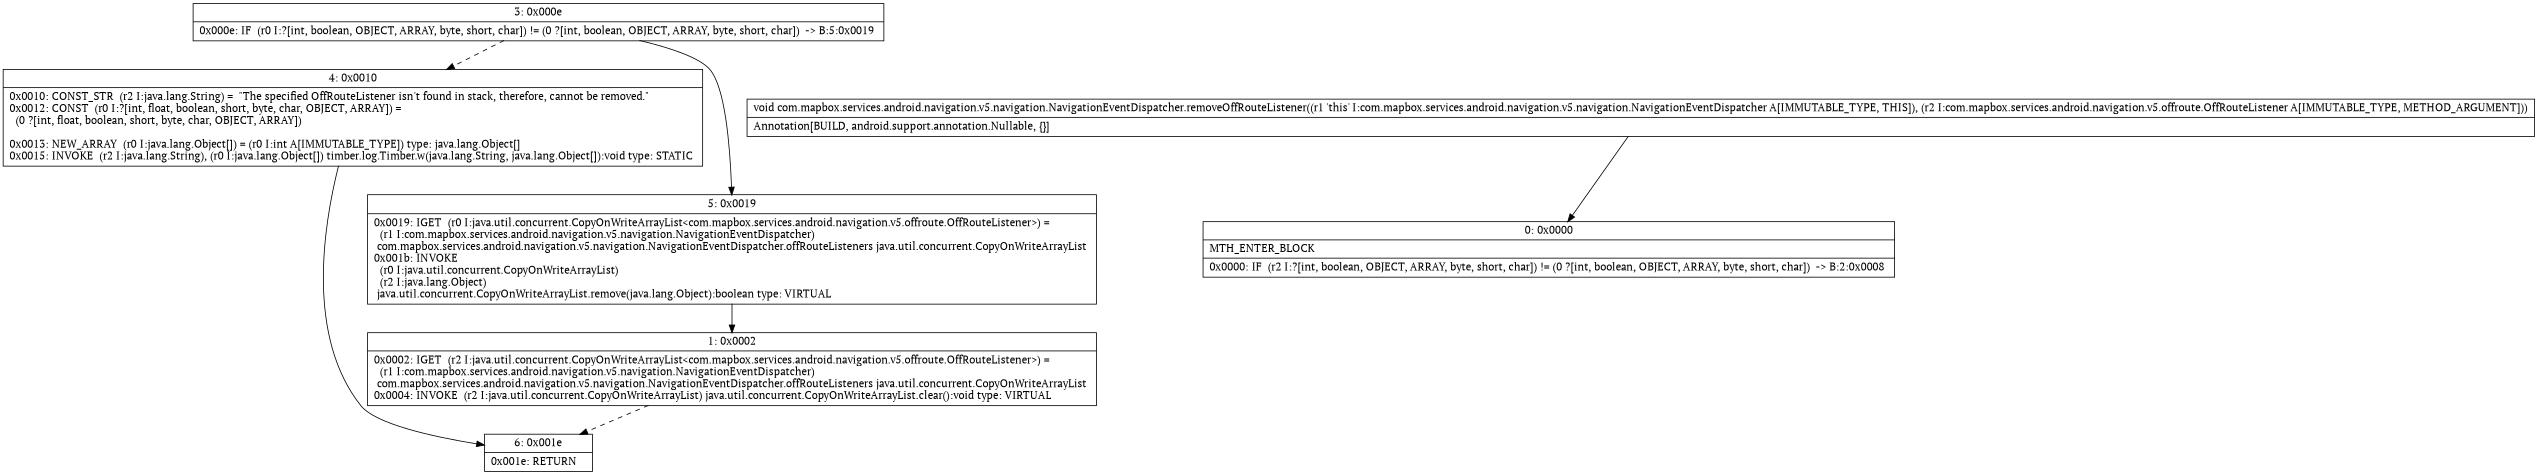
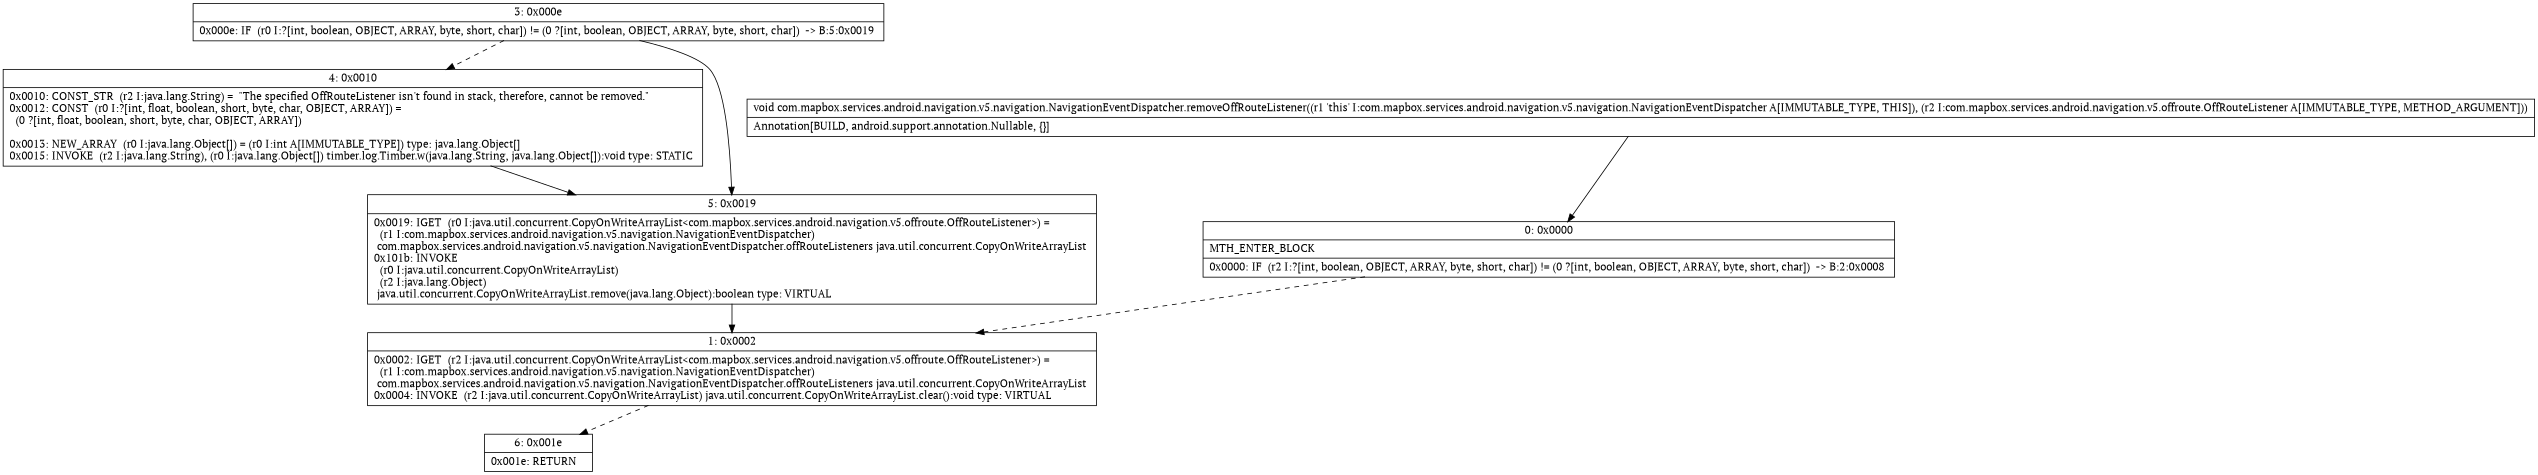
node "5: 0x0019": text "0x001b: INVOKE" -> "0x101b: INVOKE"
edge "0: 0x0000" -> "1: 0x0002": added
edge "4: 0x0010" -> "6: 0x001e": now "4: 0x0010" -> "5: 0x0019"
